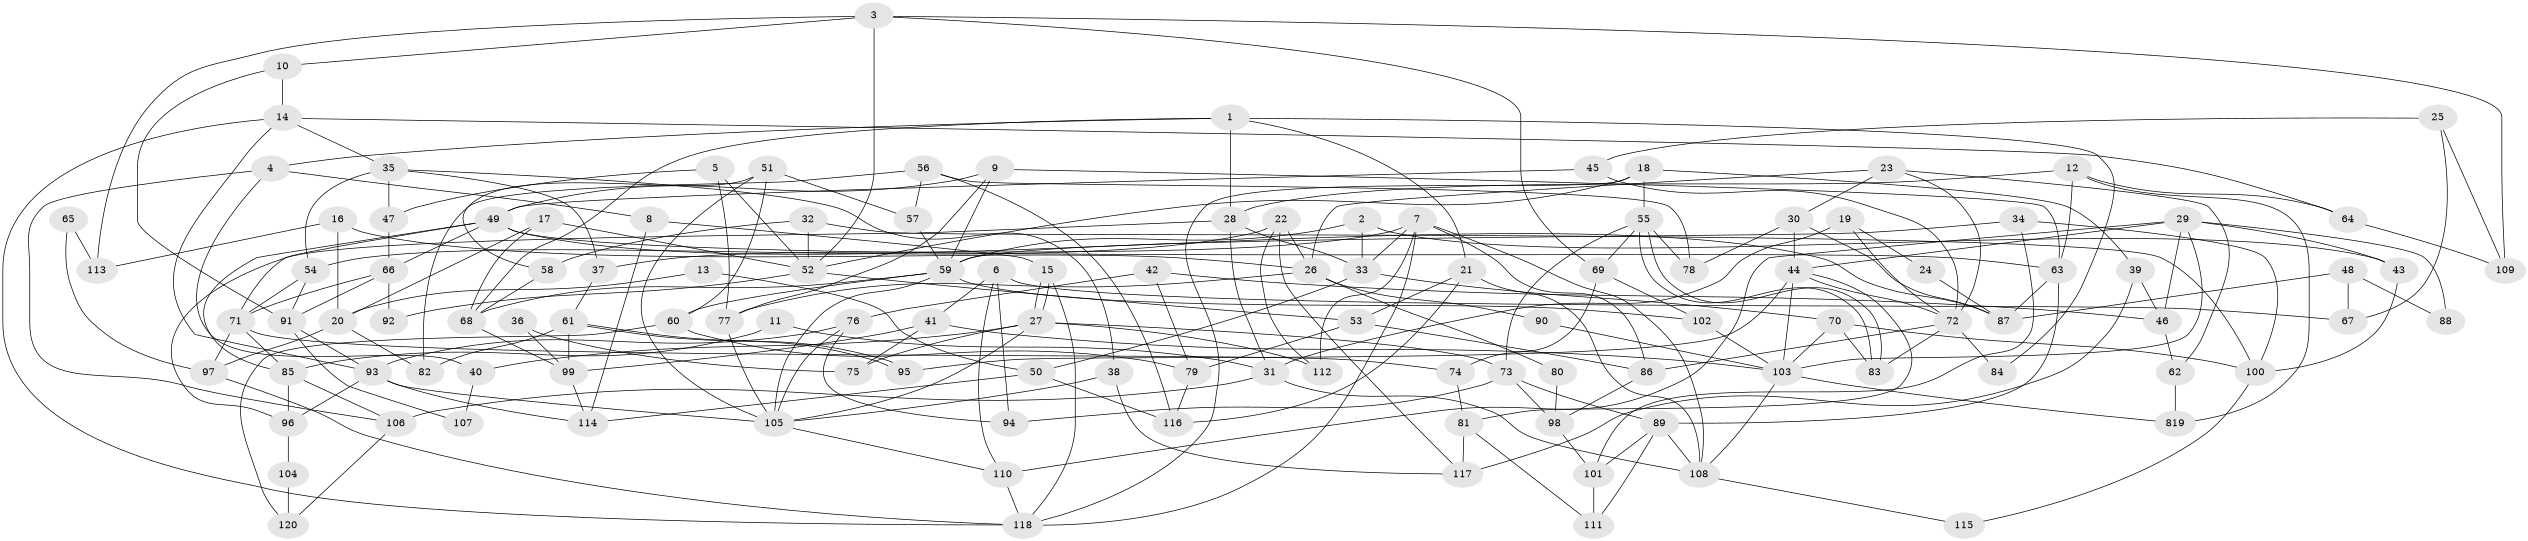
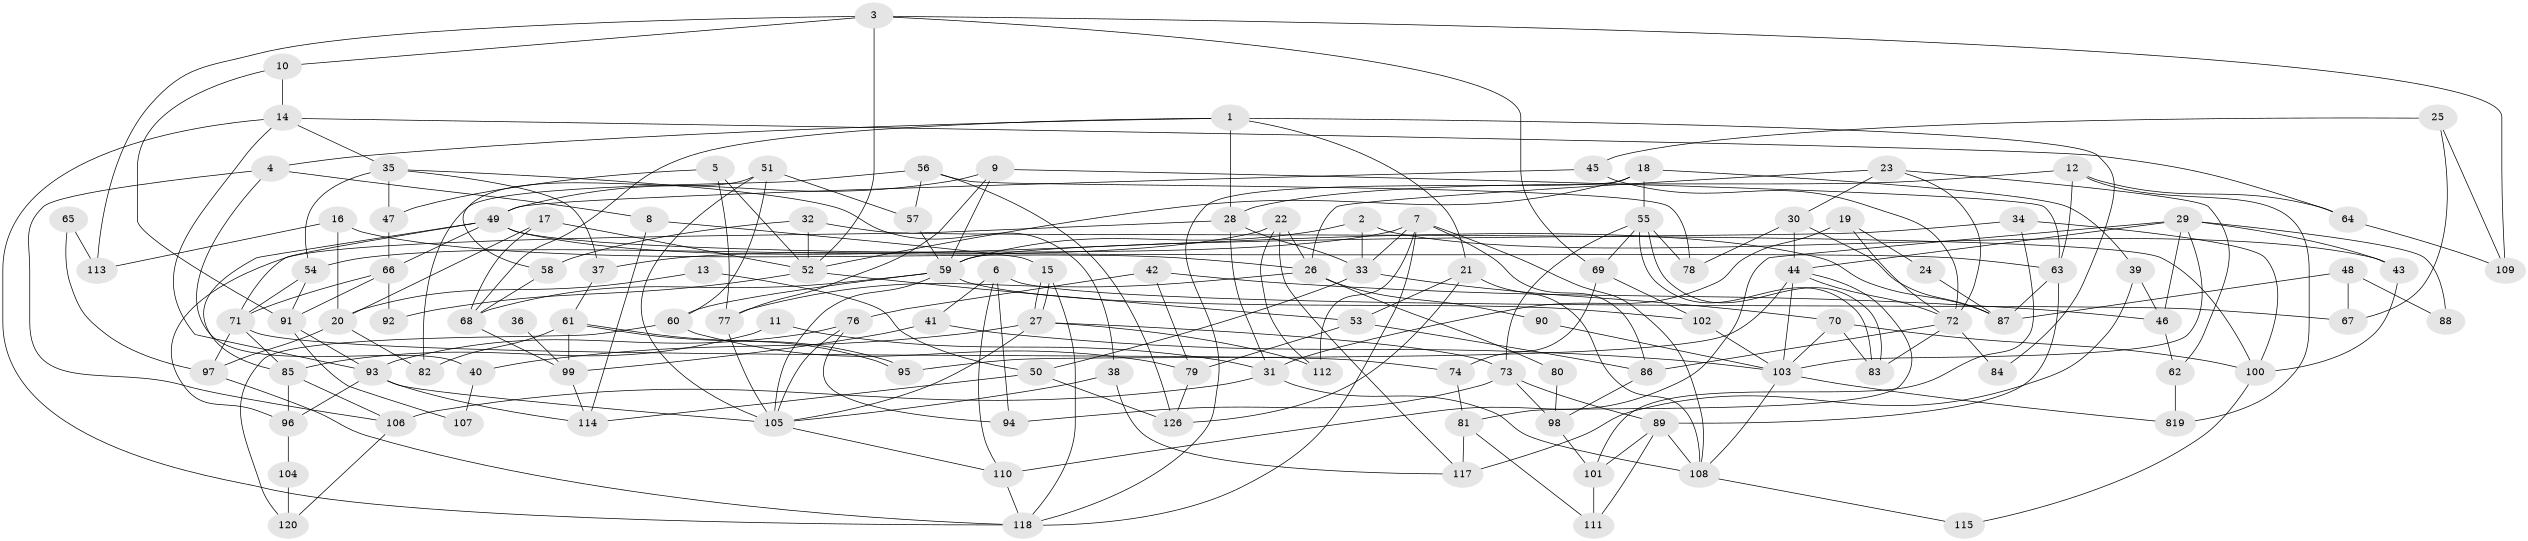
node "75": removed
node "116": label "116" -> "126"
